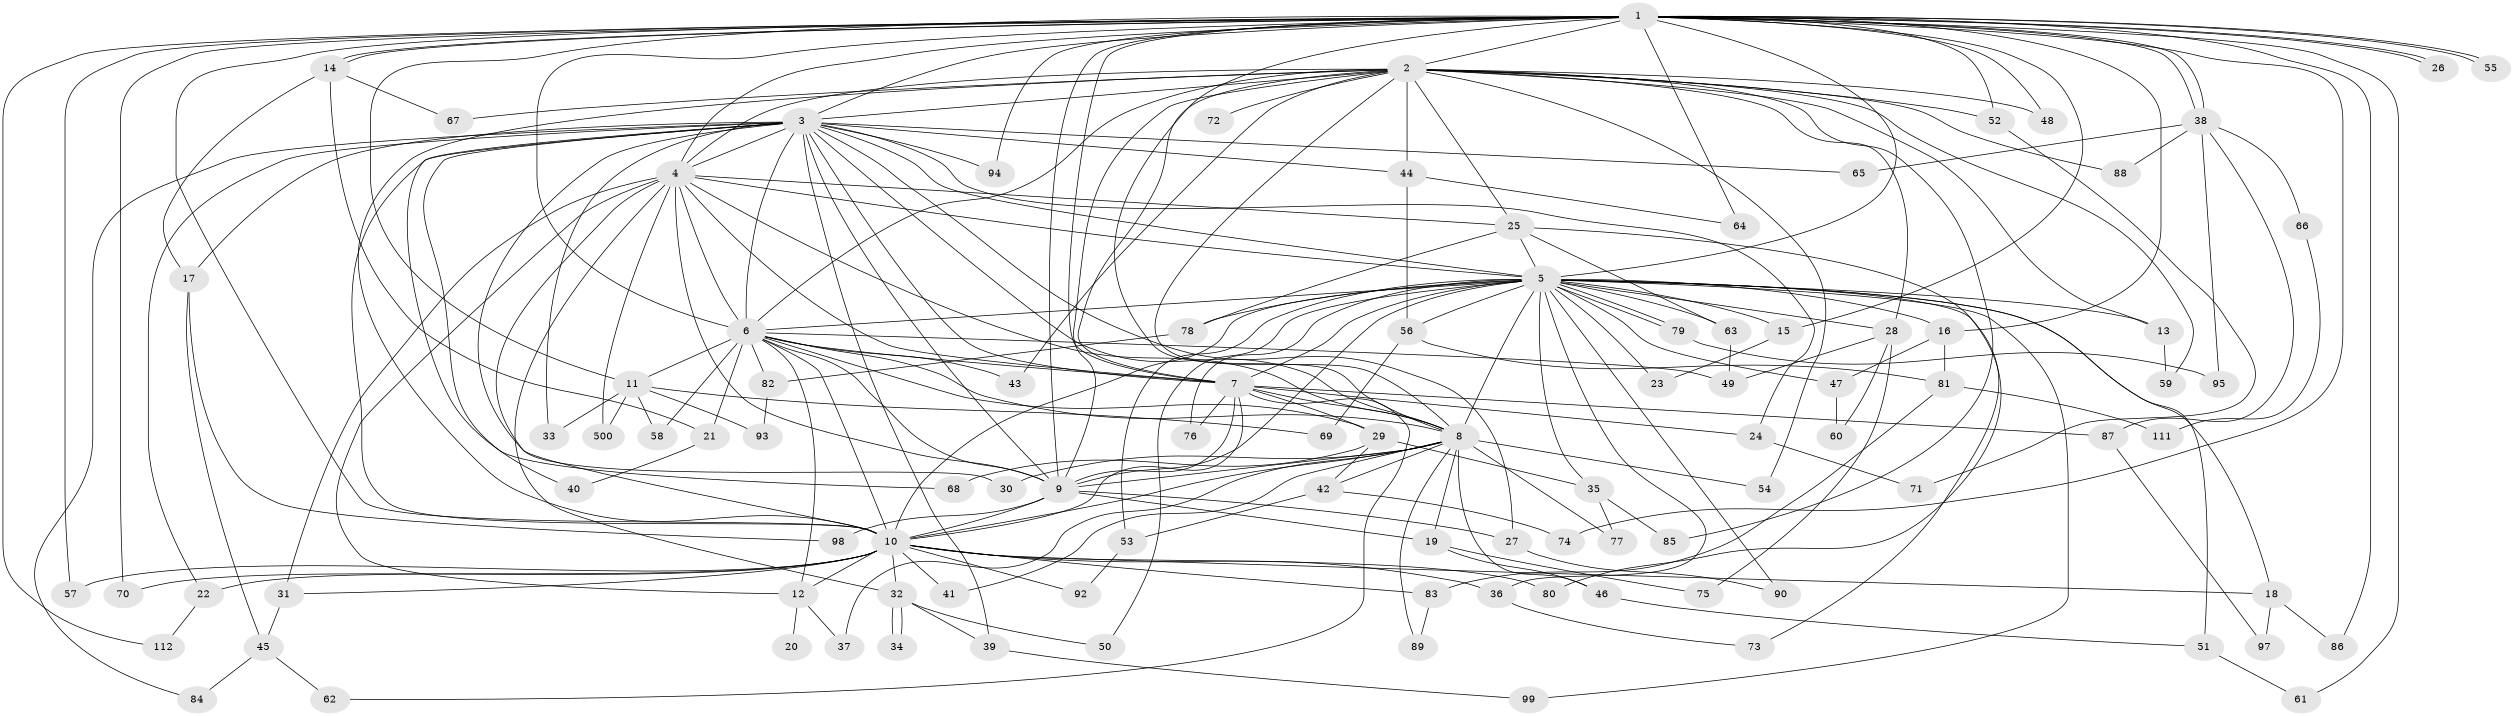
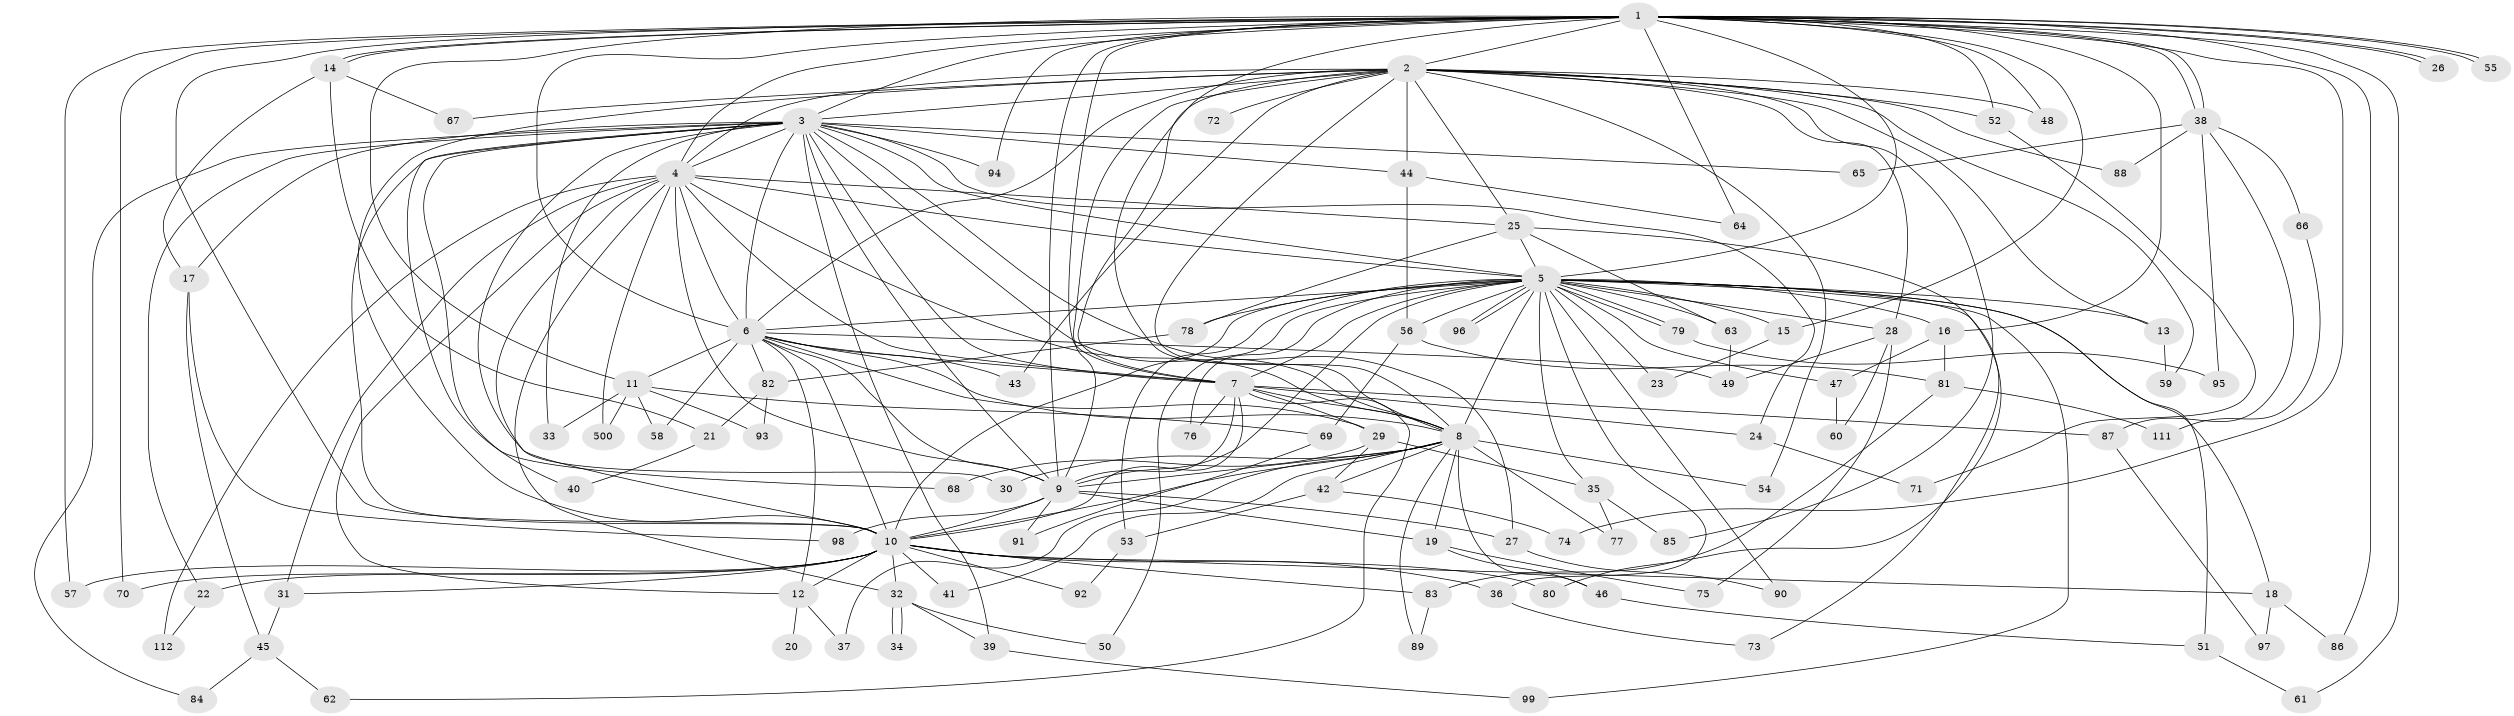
edge "1" -- "112": now "4" -- "112"
node "96": added
edge "6" -- "21": now "82" -- "21"
node "91": added
